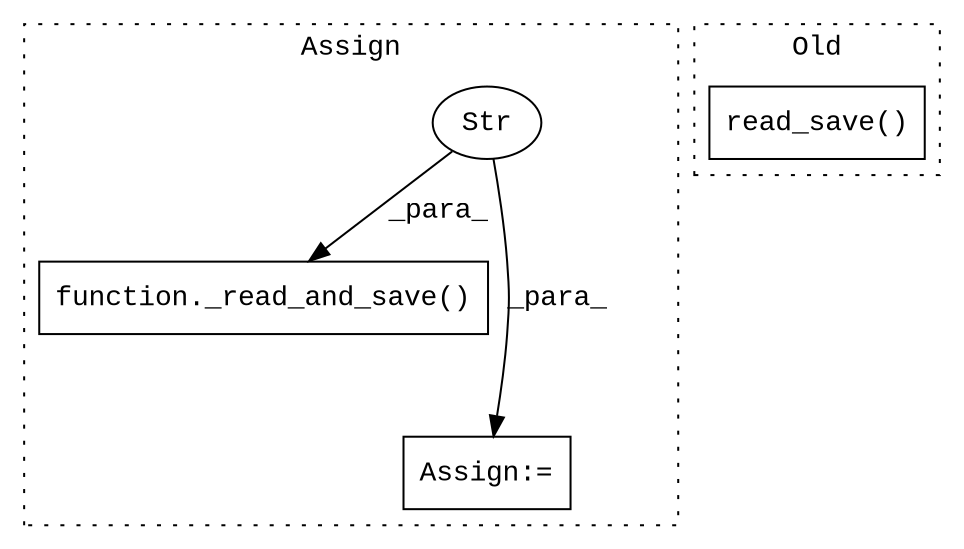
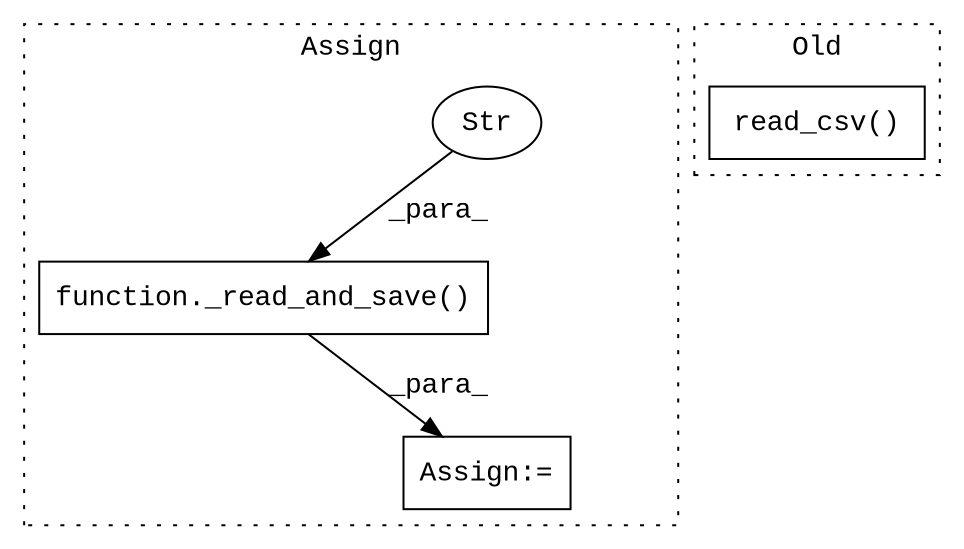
node "read_save()": label "read_save()" -> "read_csv()"
edge "Str" -> "Assign:=": now "function._read_and_save()" -> "Assign:="
